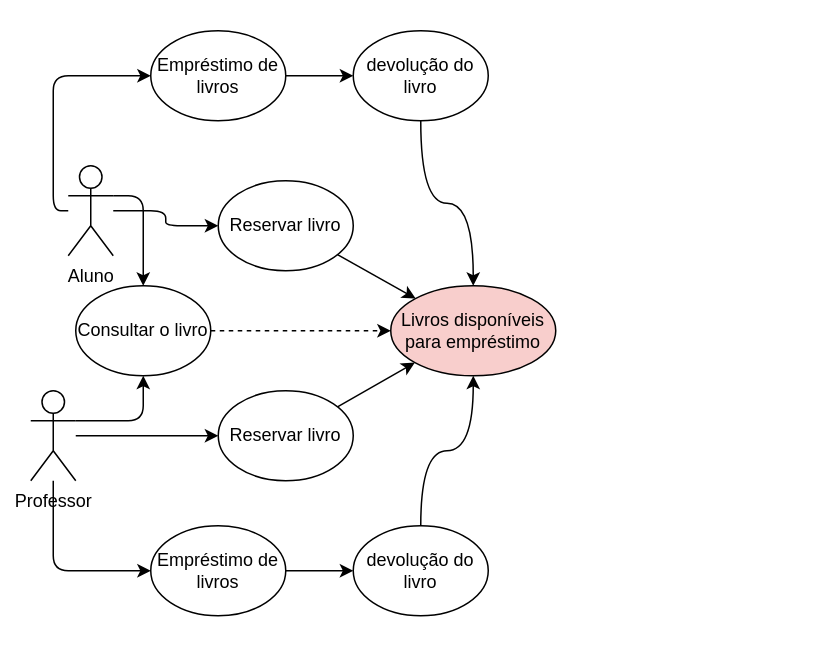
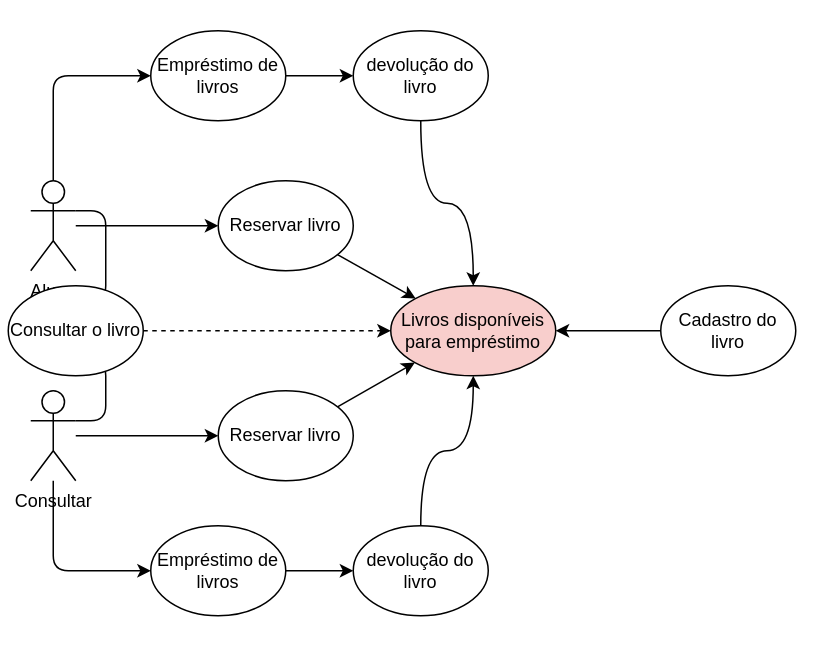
node "Aluno": moved (91, 211) -> (53, 226)
node "Consultar o livro": moved (143, 331) -> (76, 331)
edge "Cadastro do livro" -> "Livros disponíveis para empréstimo": added
node "Cadastro do livro": added
node "Professor": label "Professor" -> "Consultar"
